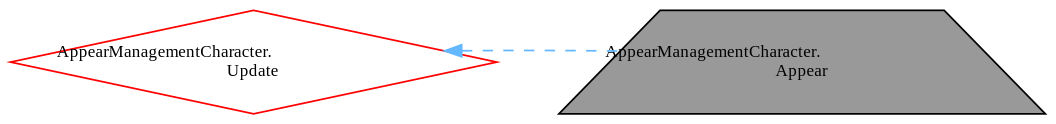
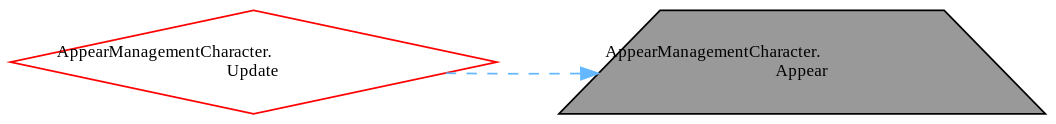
edge "AppearManagementCharacter. Appear" -> "AppearManagementCharacter. Update": reversed
